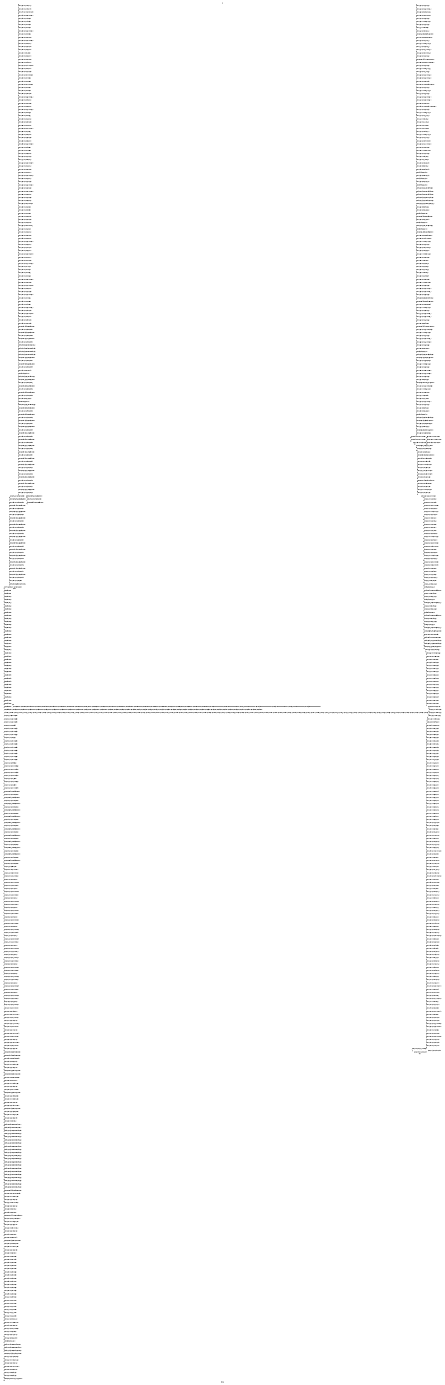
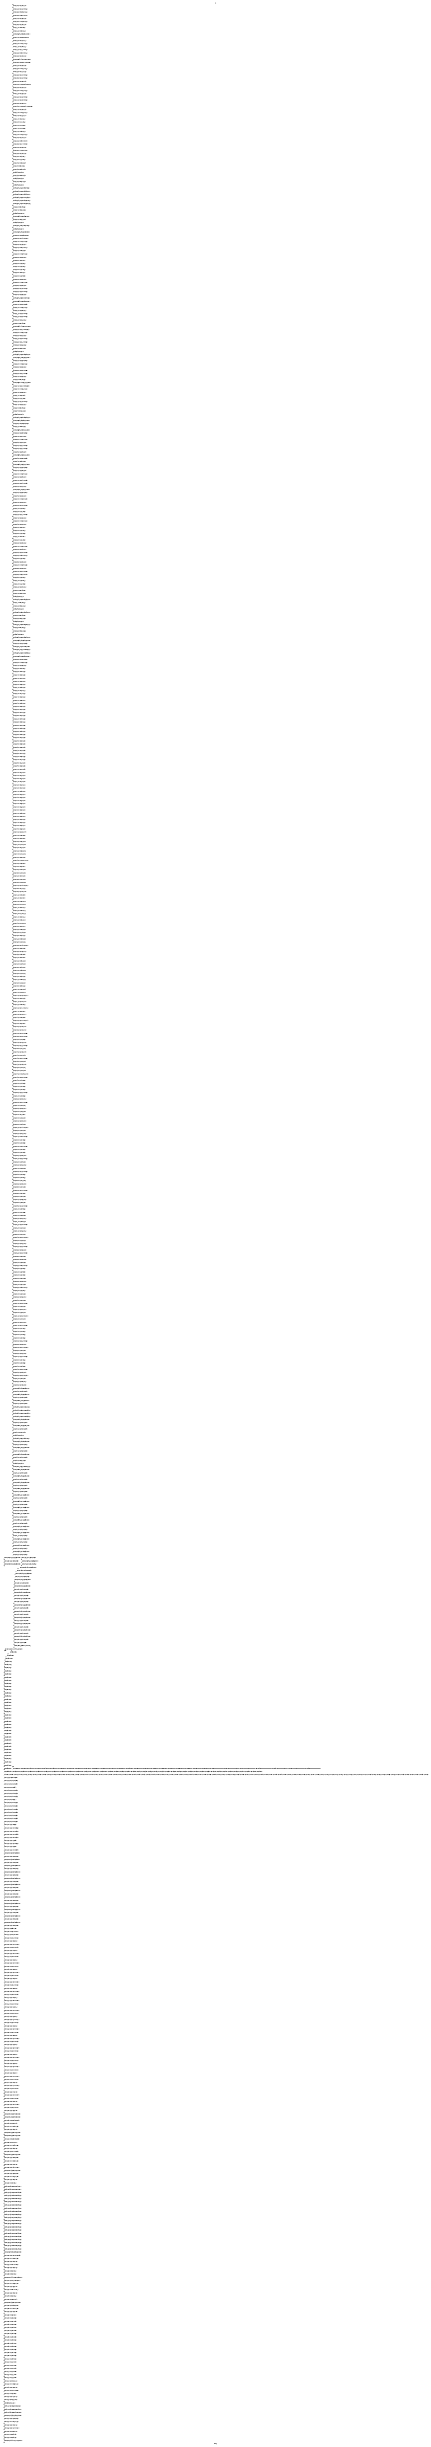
edge "l355" -> "l359": now "l358" -> "l359"
edge "l555" -> "l553": now "l555" -> "l556"
